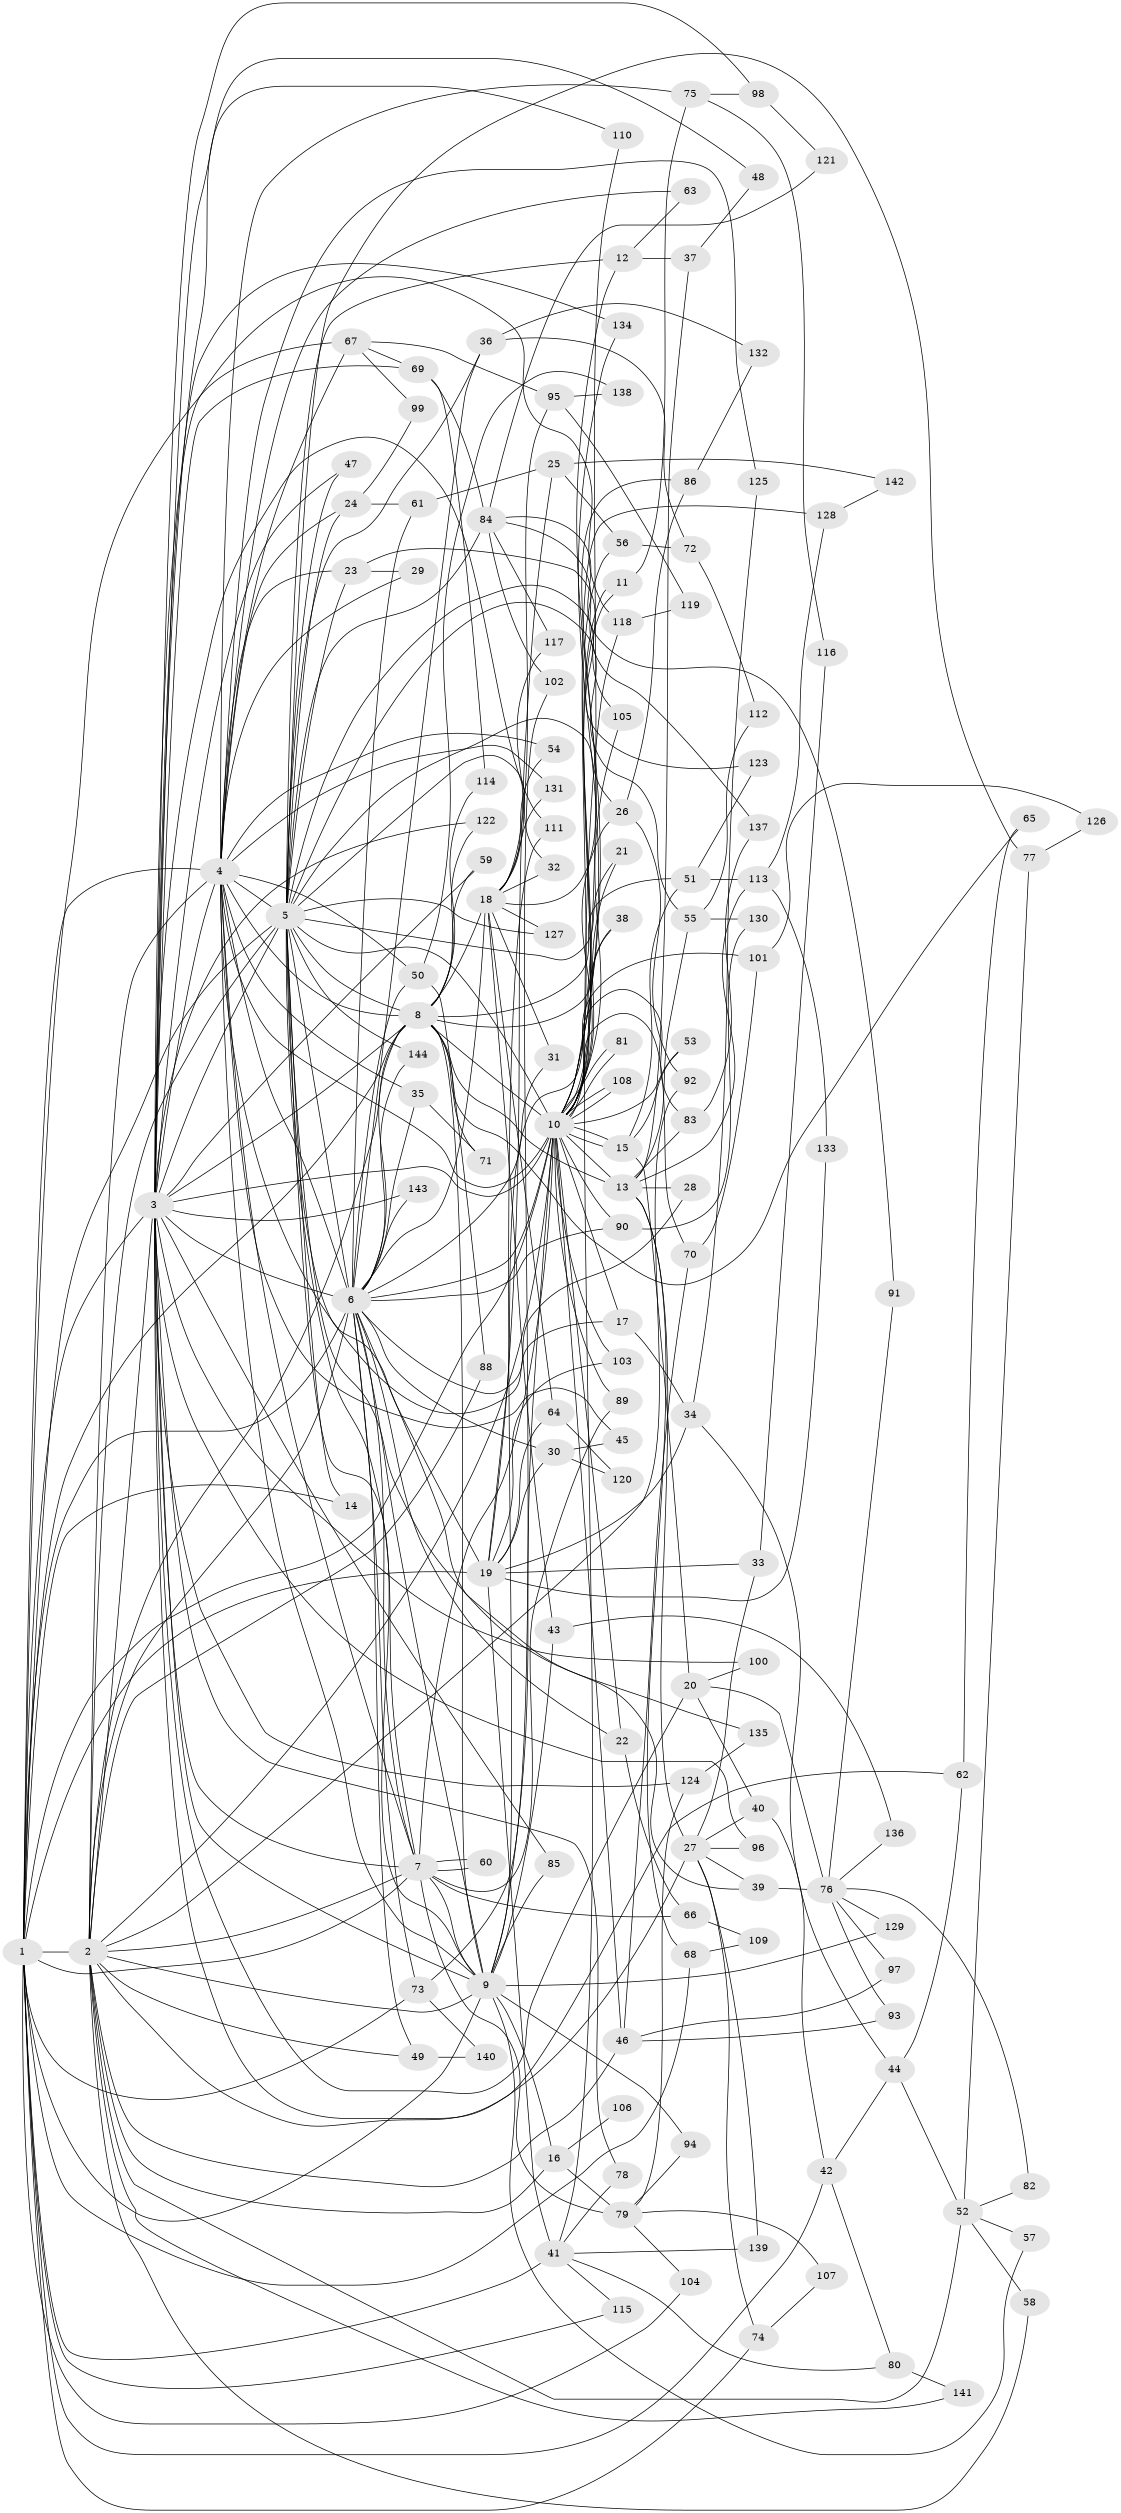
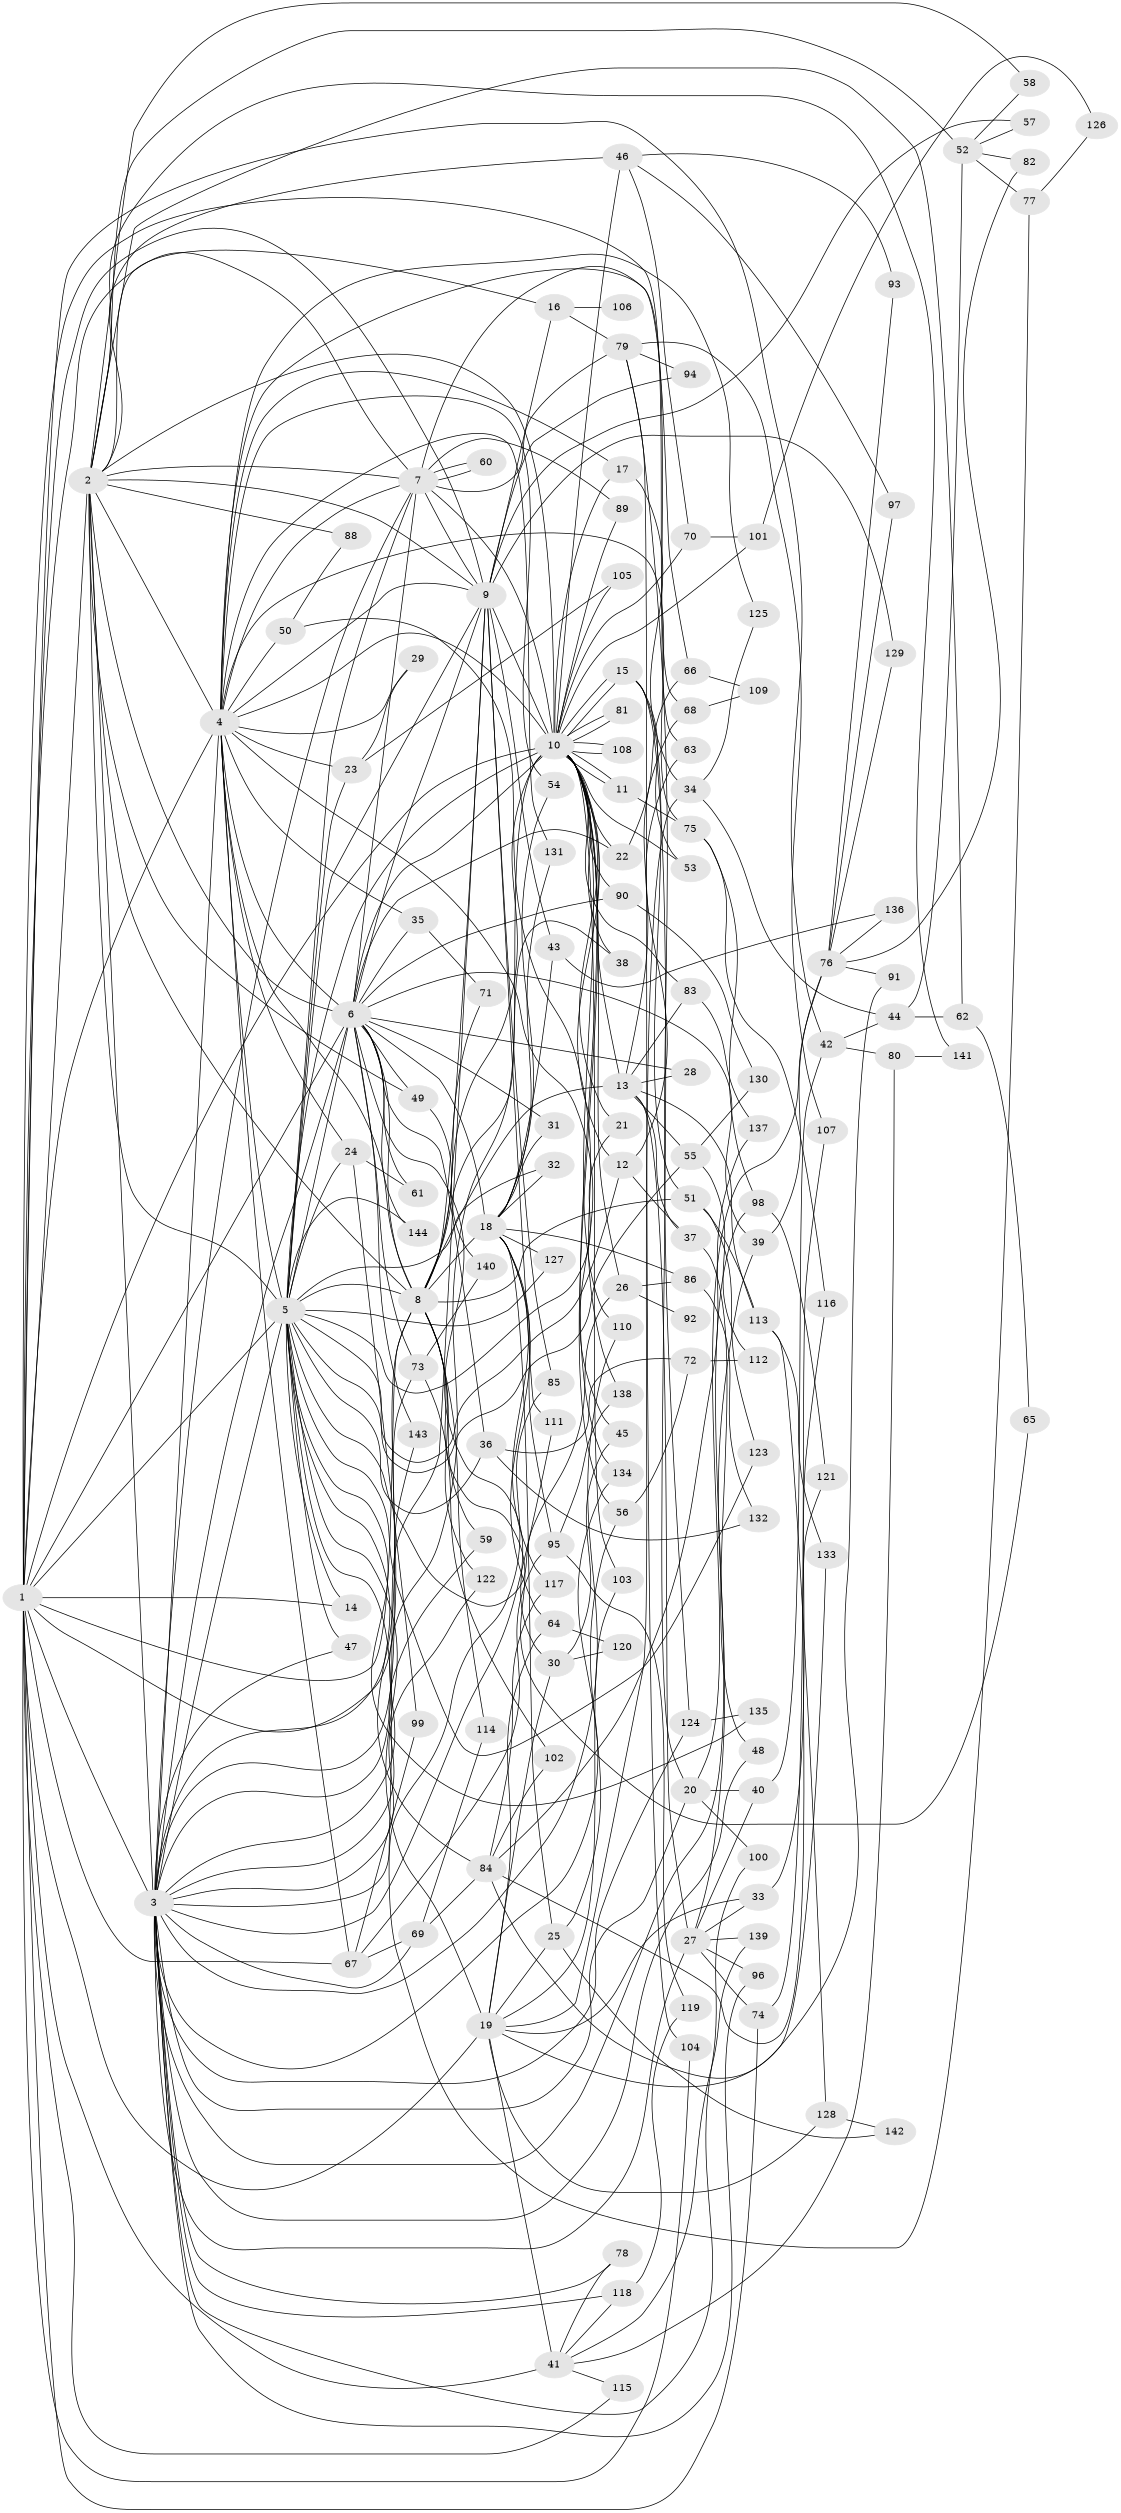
edge "25" -- "61": now "25" -- "18"
edge "50" -- "6": removed
edge "92" -- "2": removed
